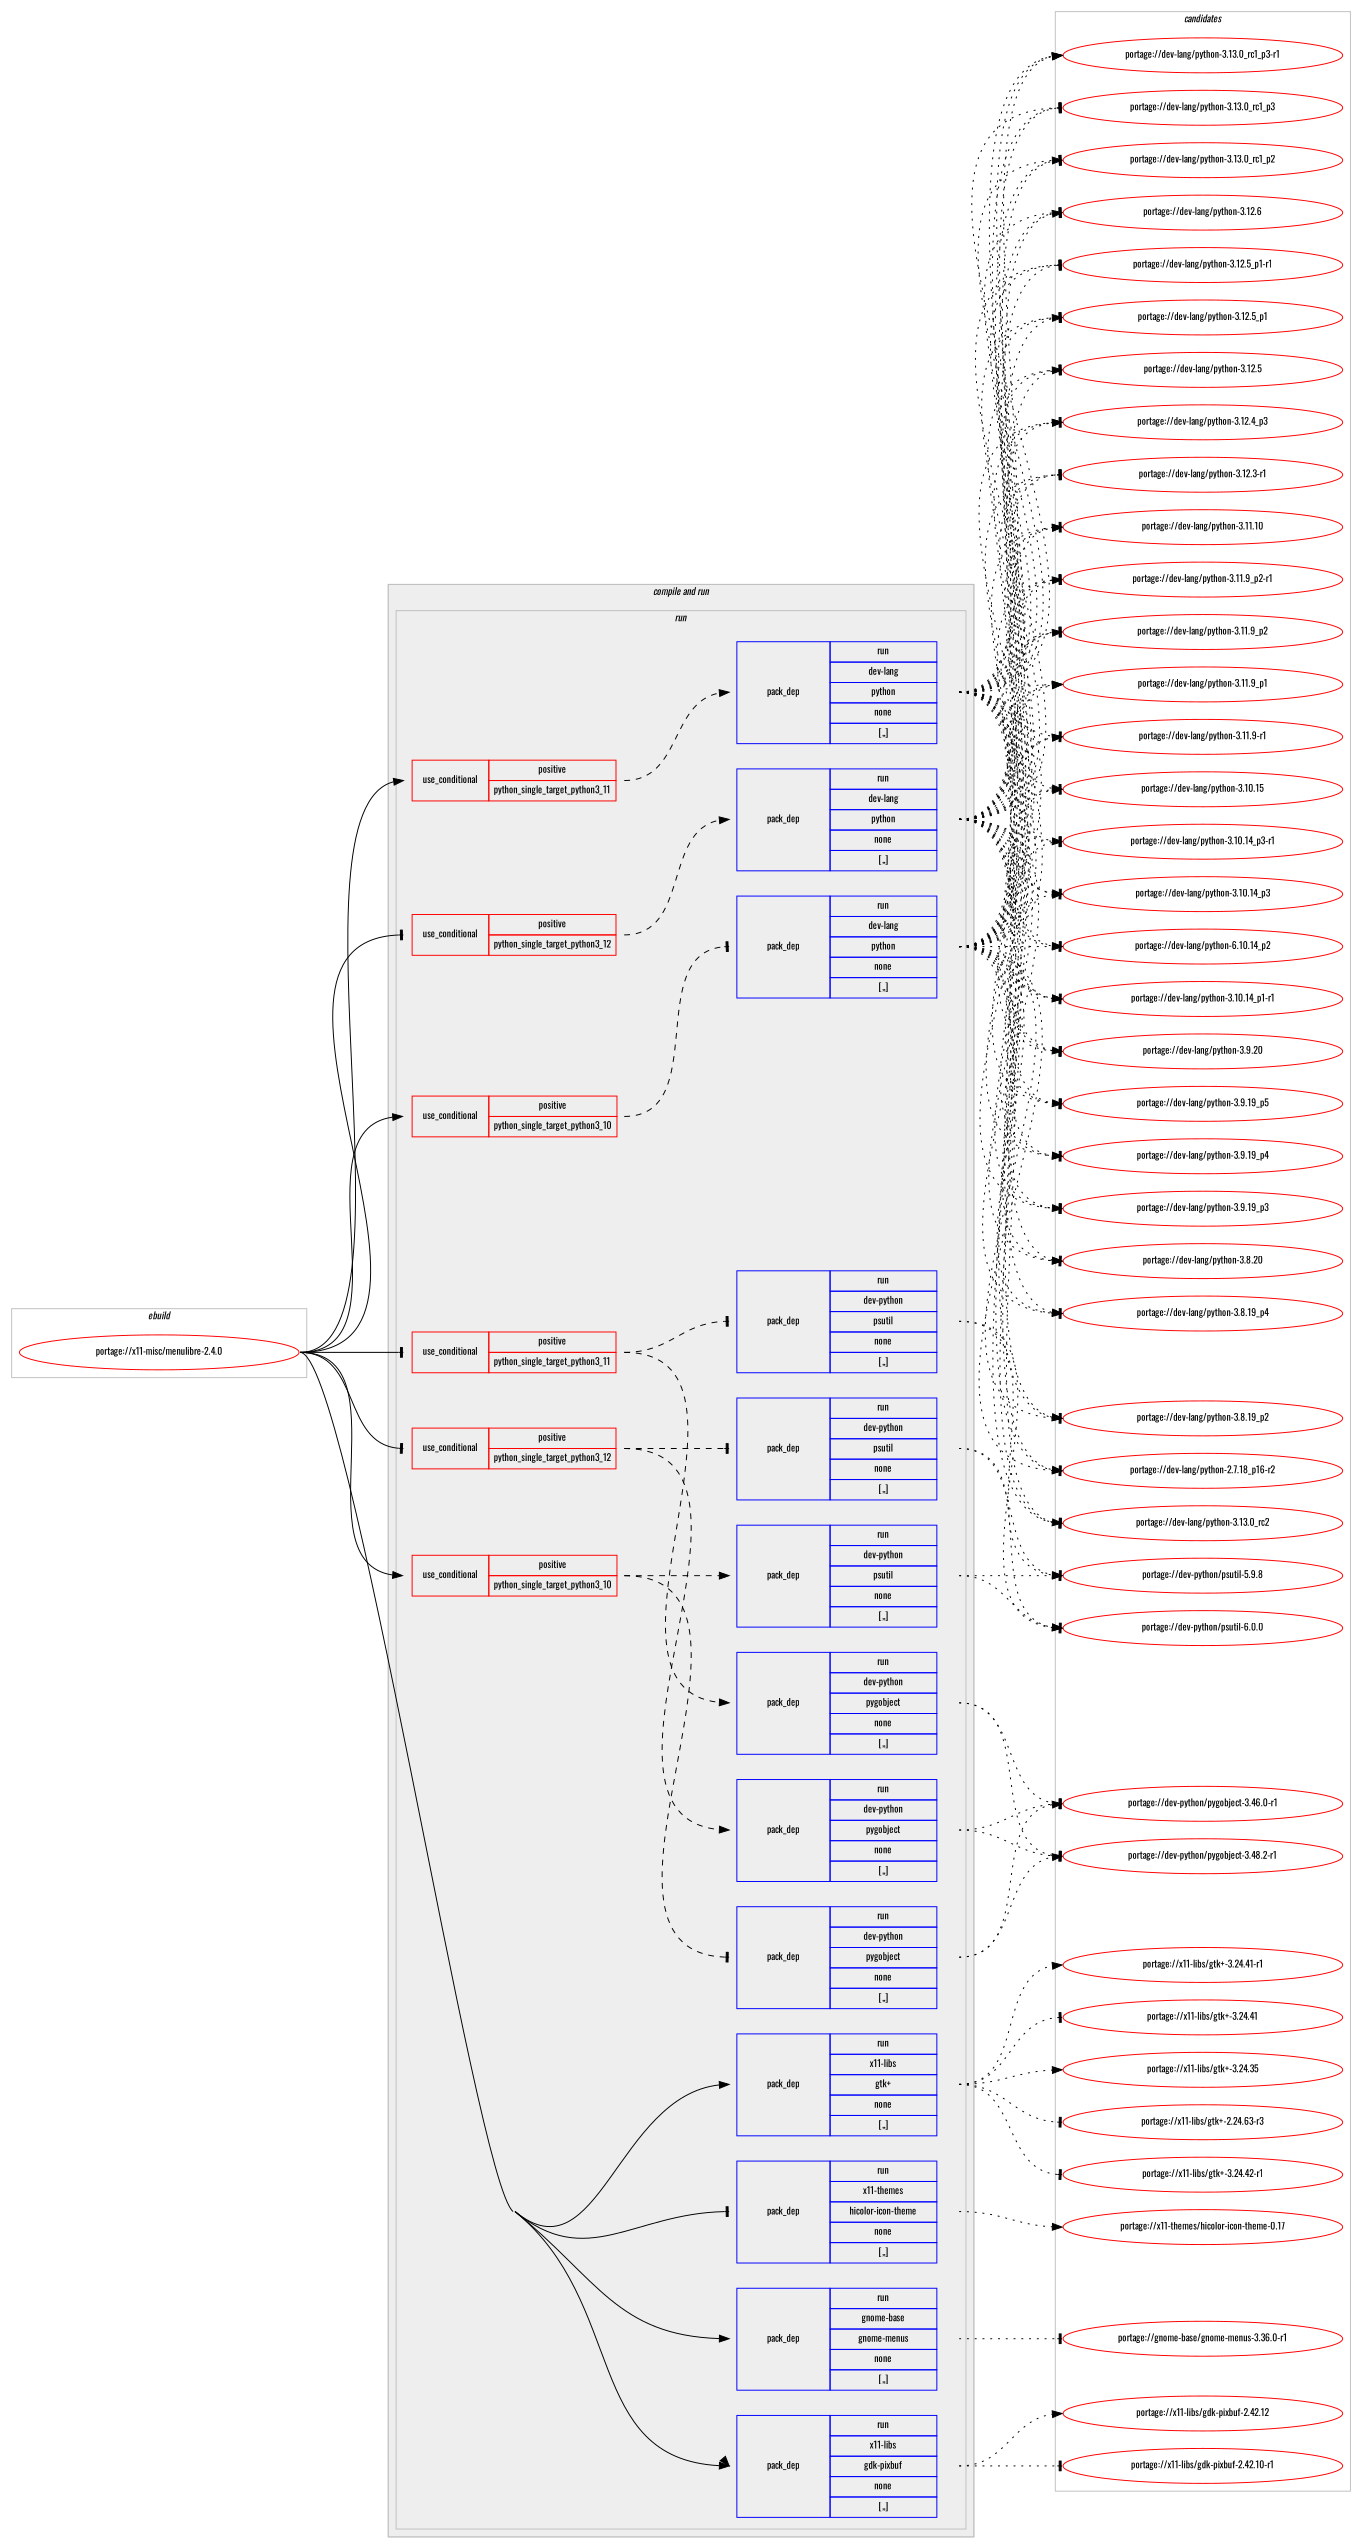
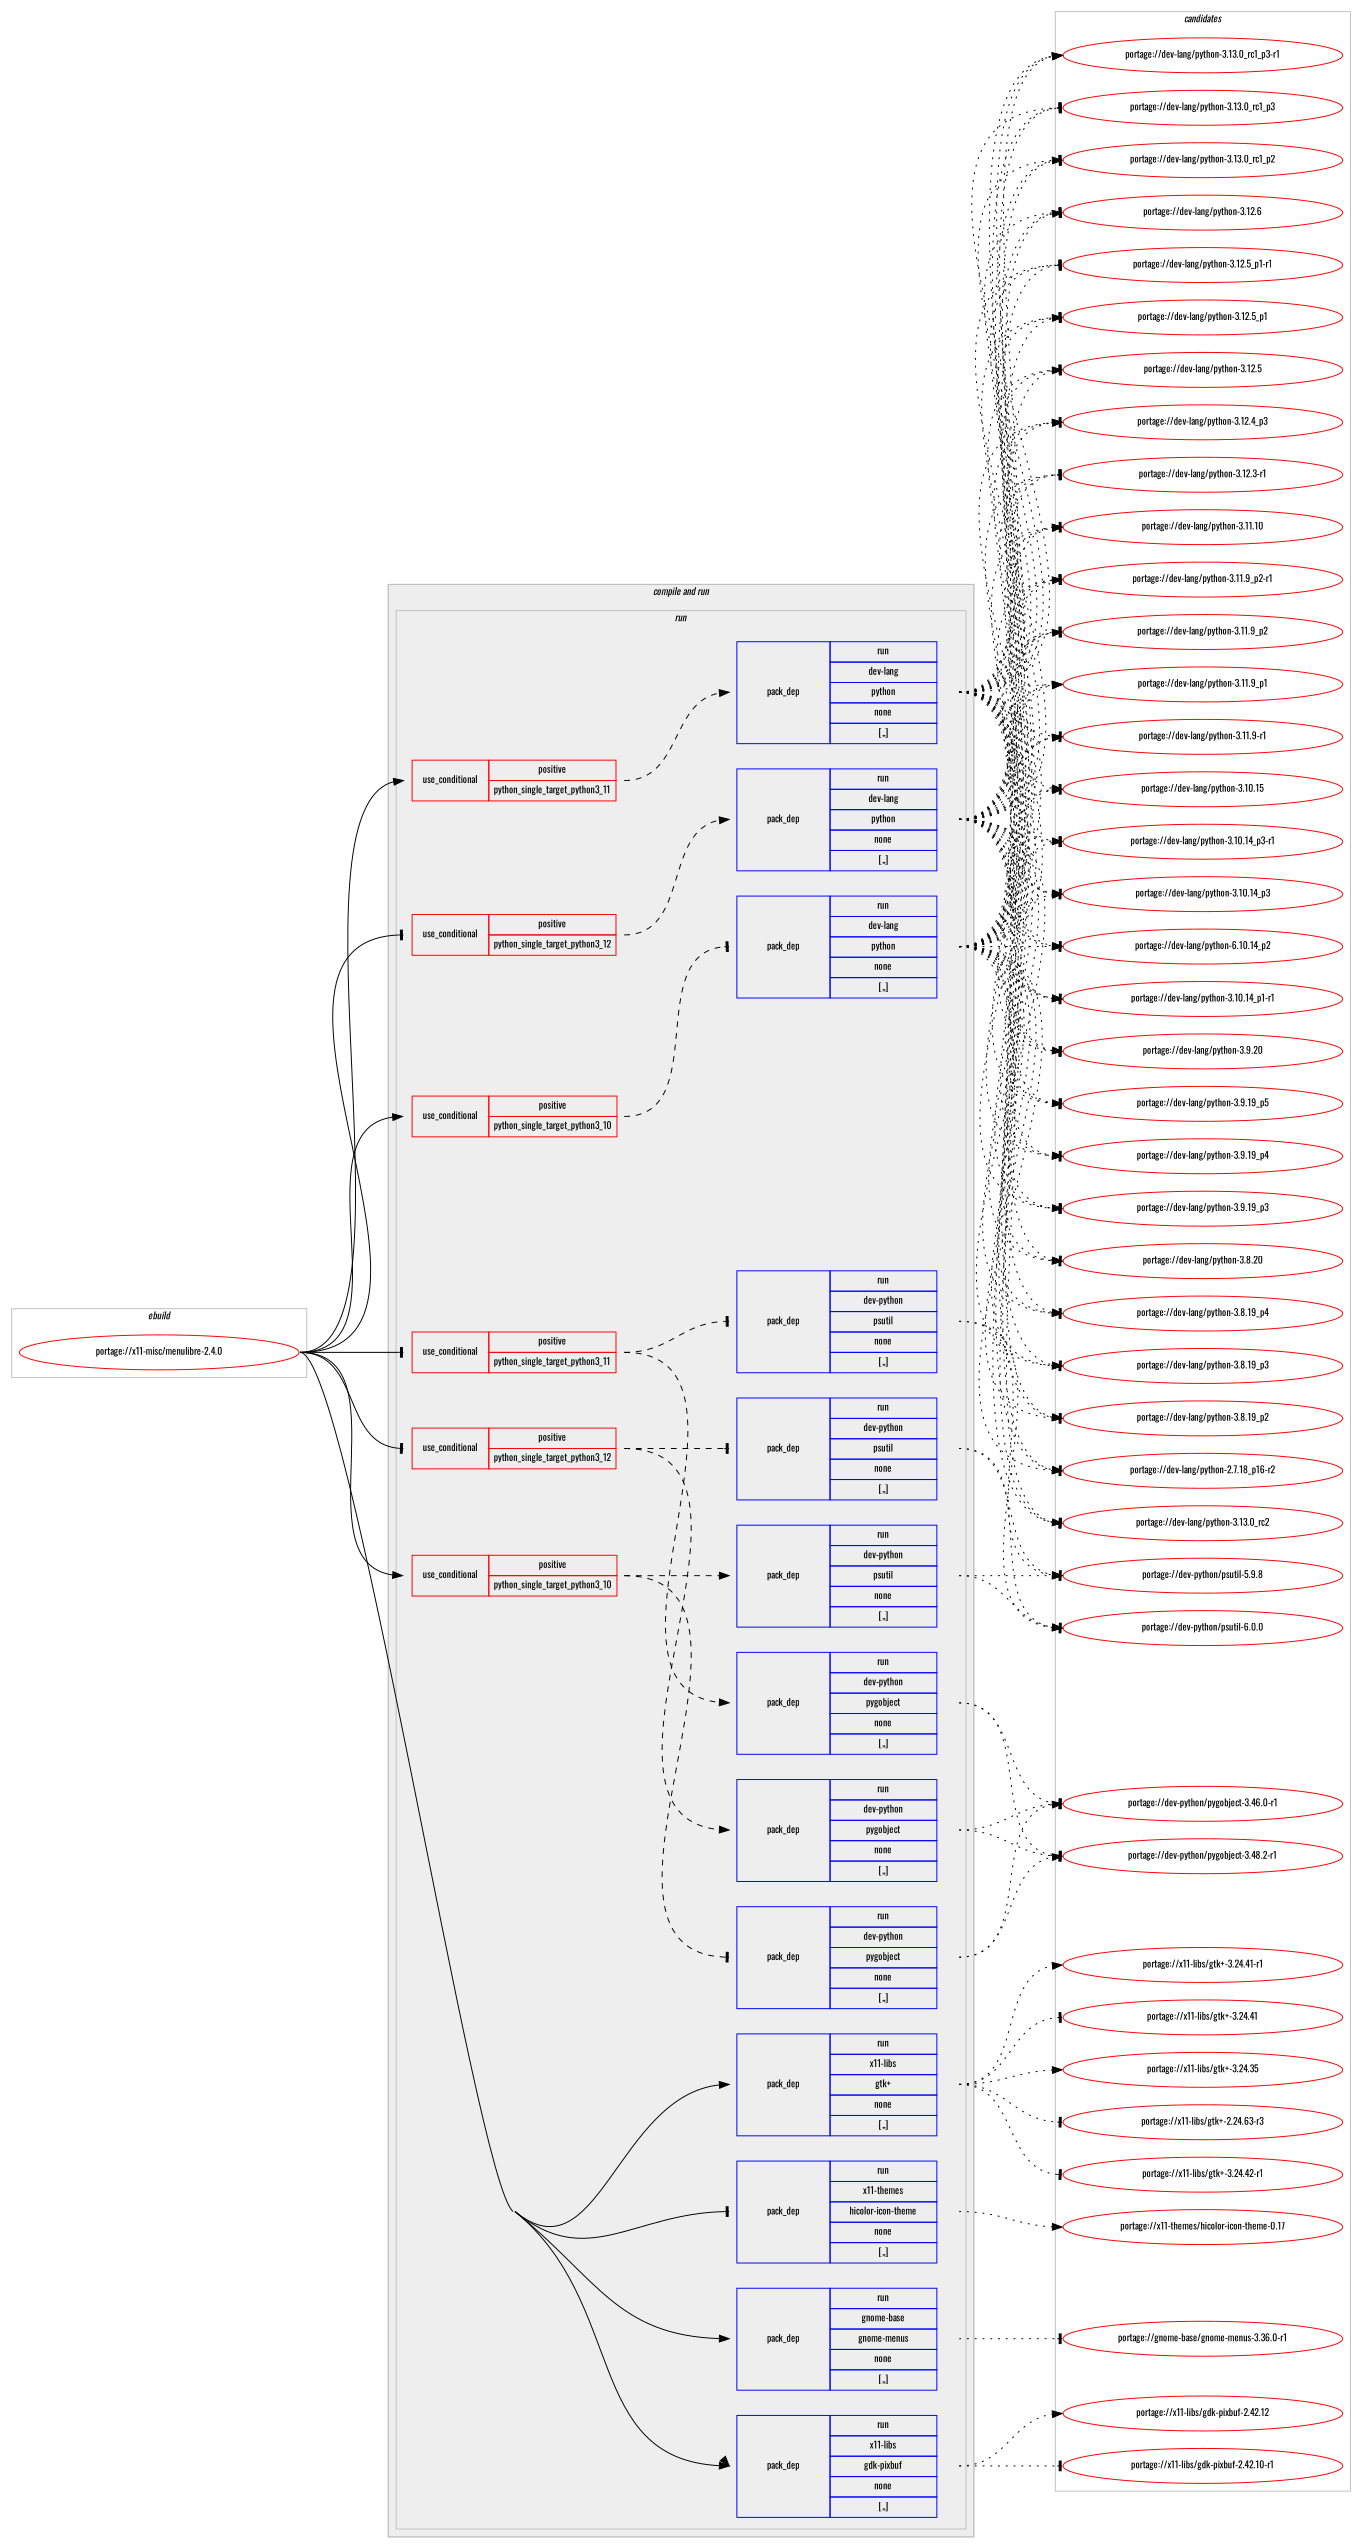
node "portage://dev-lang/python-3.8.19_p3": added
